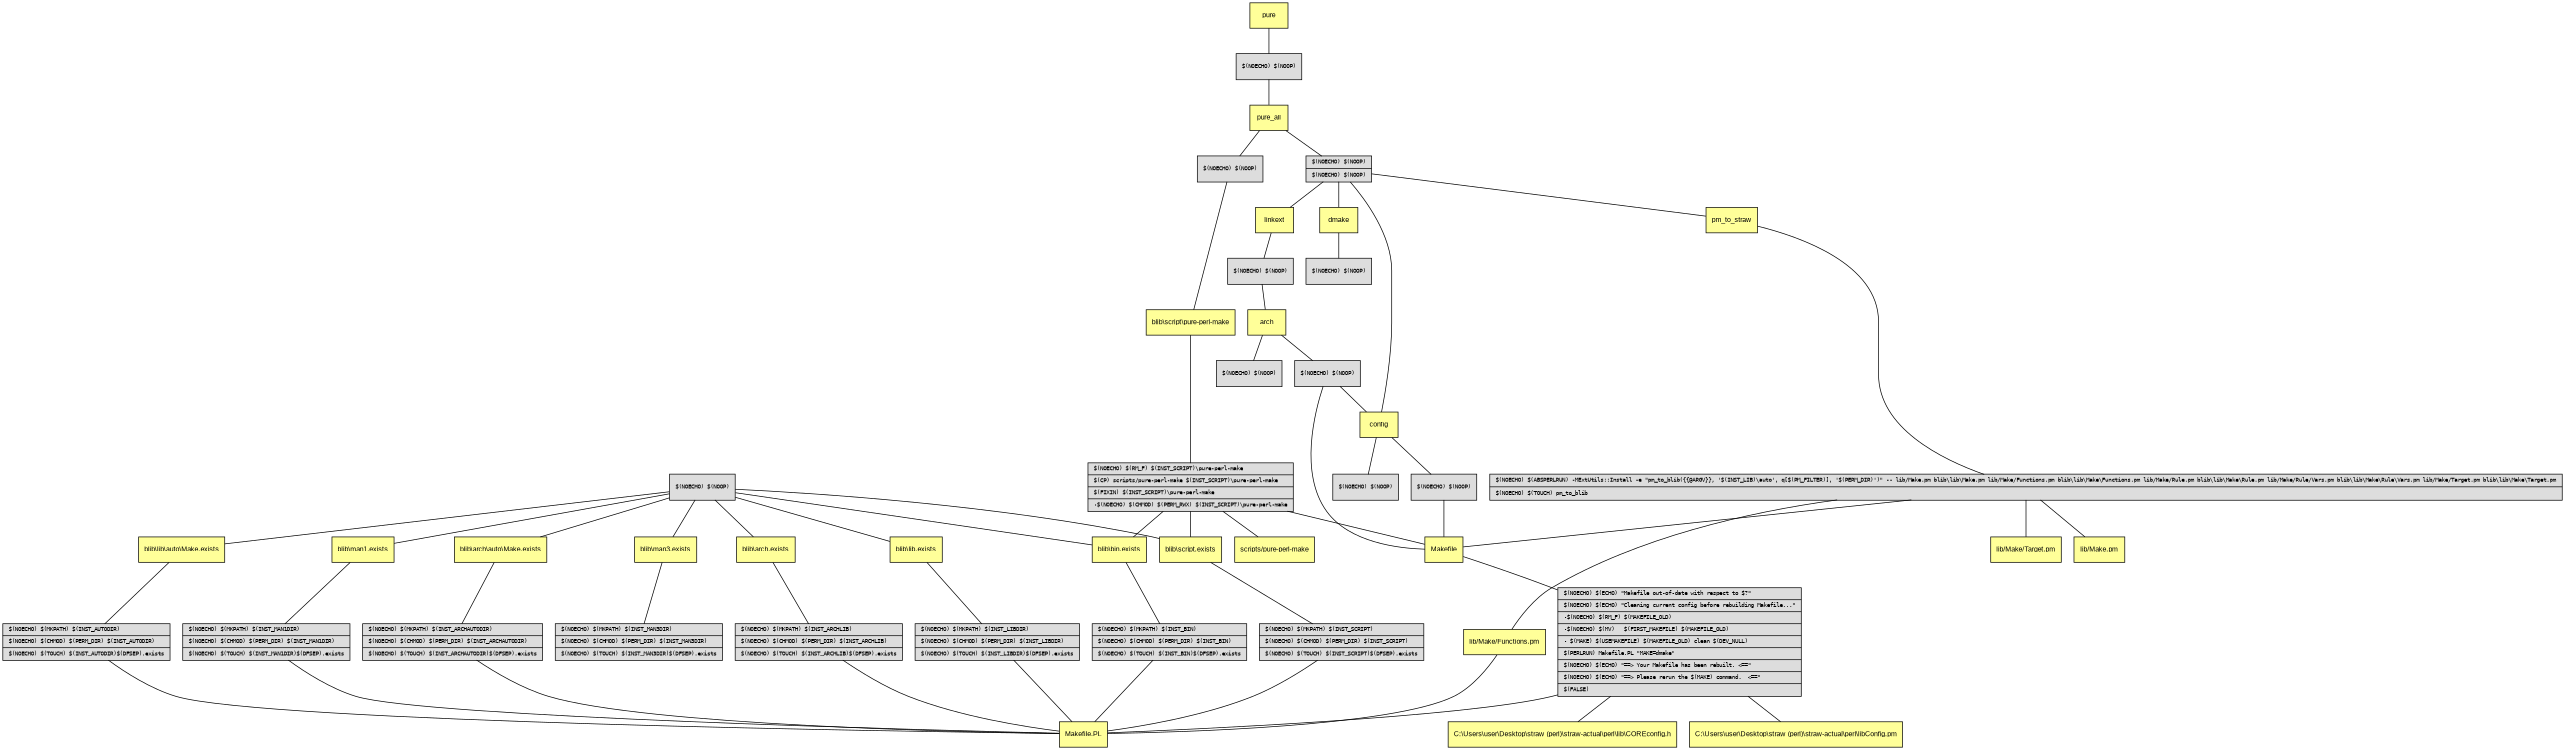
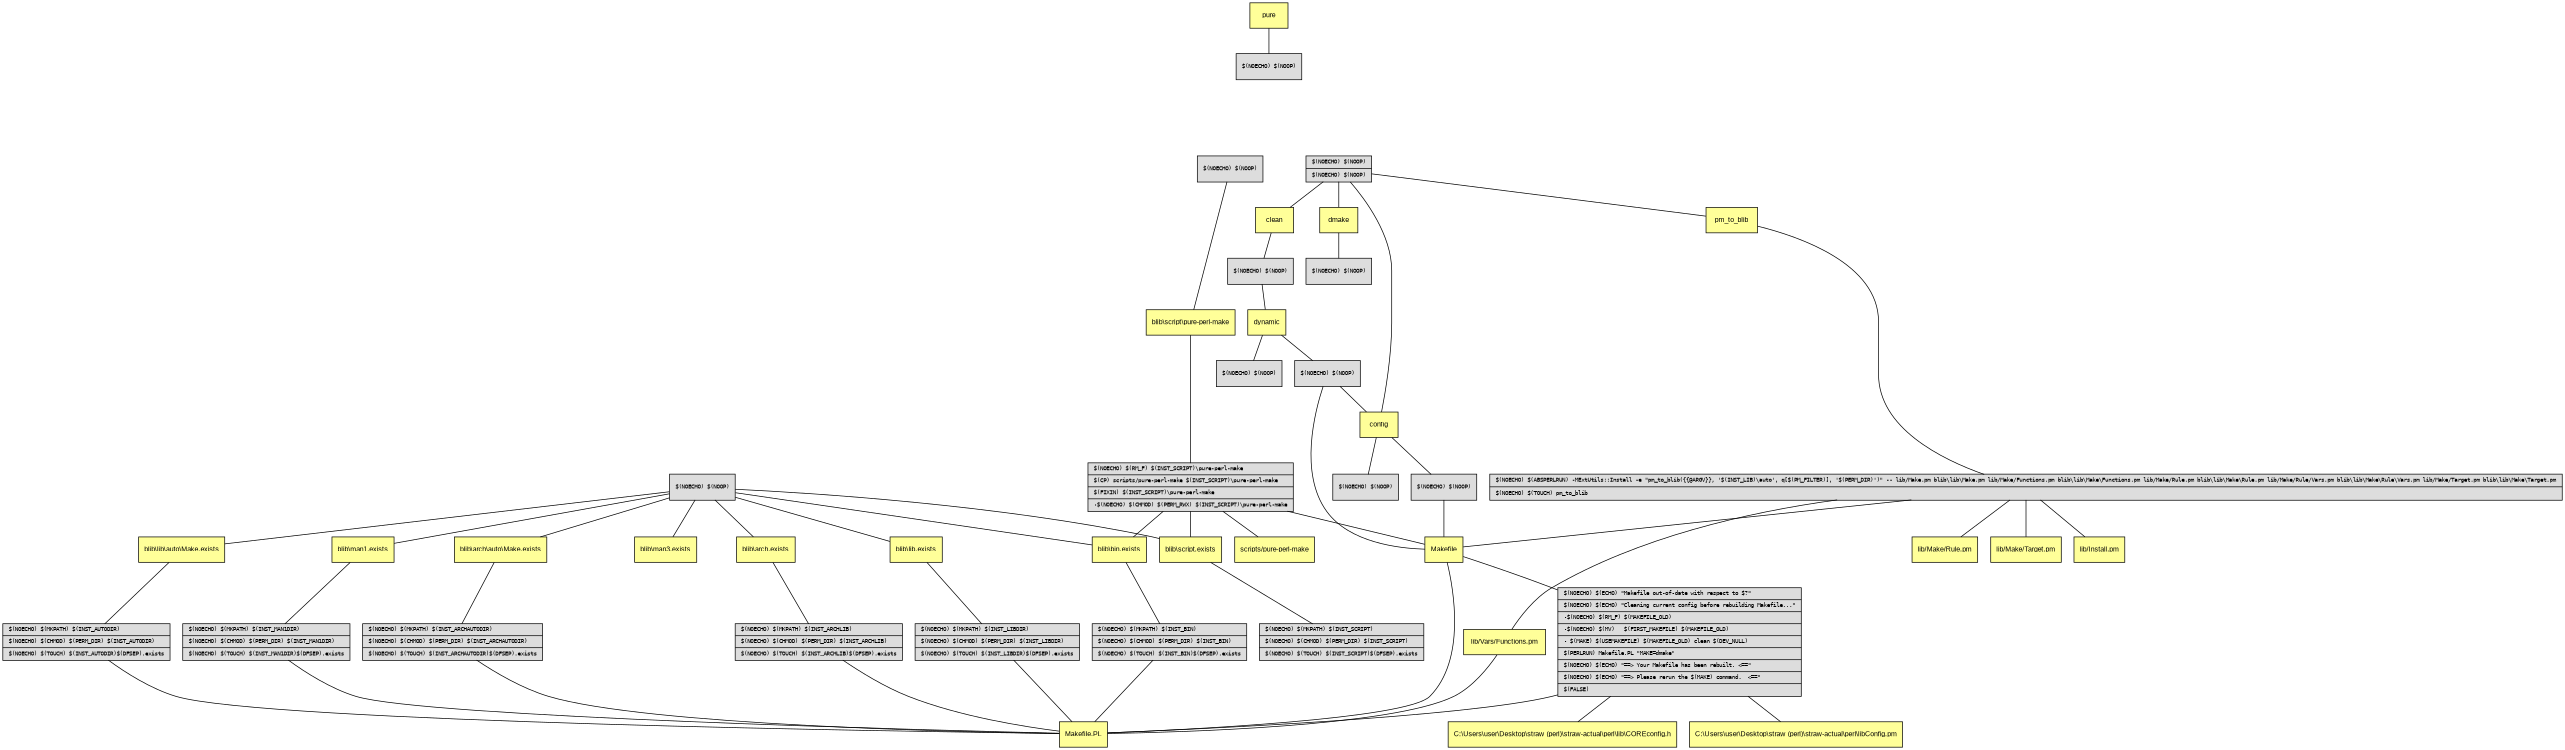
node "pure_all": removed
node "linkext": label "linkext" -> "clean"
node "pm_to_straw": label "pm_to_straw" -> "pm_to_blib"
node "arch": label "arch" -> "dynamic"
node "lib/Make/Rule.pm": added
node "lib/Make.pm": label "lib/Make.pm" -> "lib/Install.pm"
node "$(NOECHO) $(MKPATH) $(INST_MAN3DIR)": removed
node "lib/Make/Functions.pm": label "lib/Make/Functions.pm" -> "lib/Vars/Functions.pm"
edge "$(NOECHO) $(MKPATH) $(INST_SCRIPT)" -- "Makefile.PL": now "Makefile" -- "Makefile.PL"
